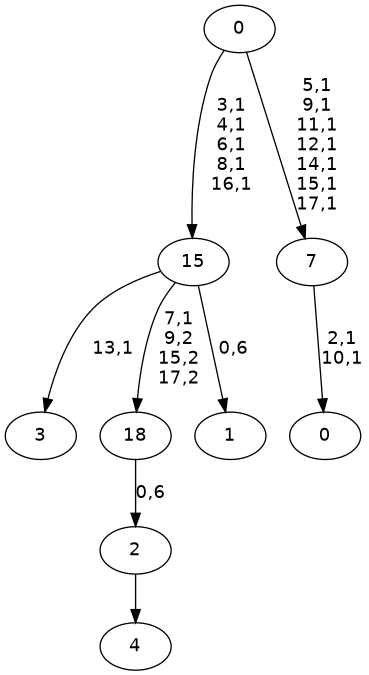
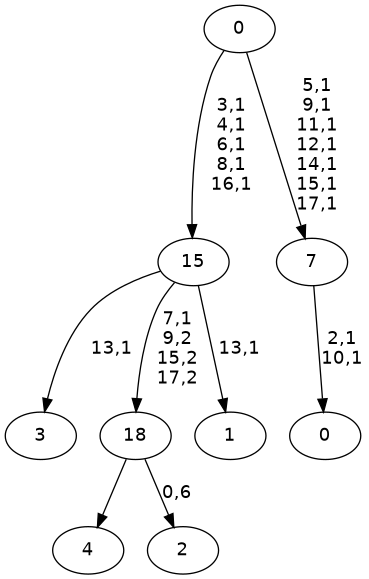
edge "15" -> "1": label "0,6" -> "13,1"
edge "2" -> "4": now "18" -> "4"
